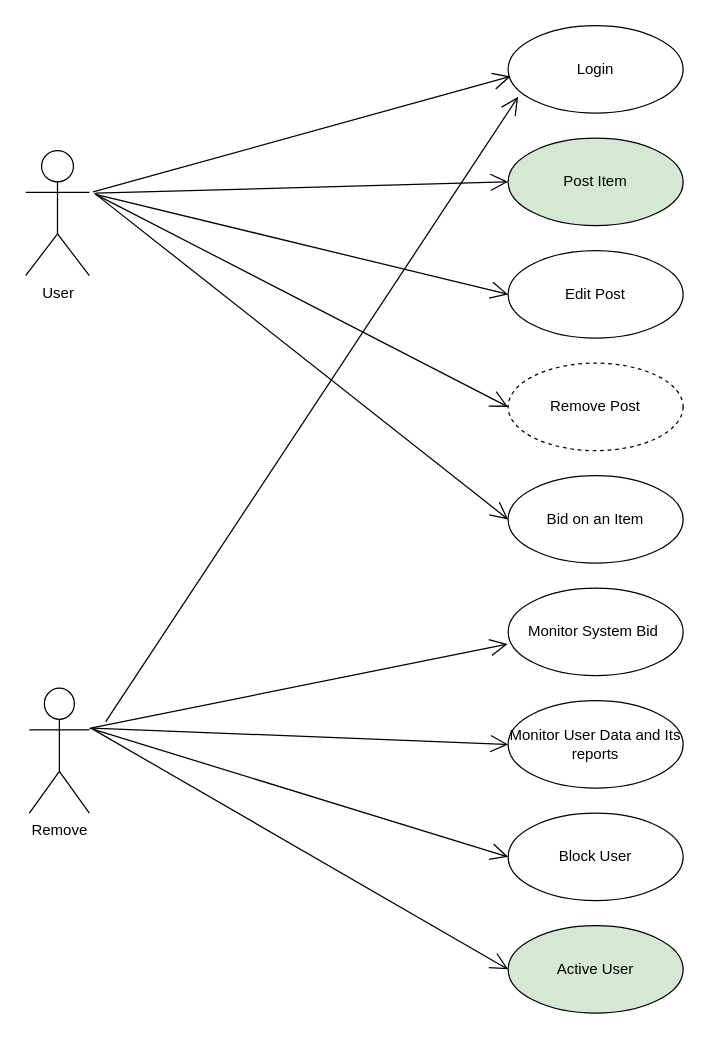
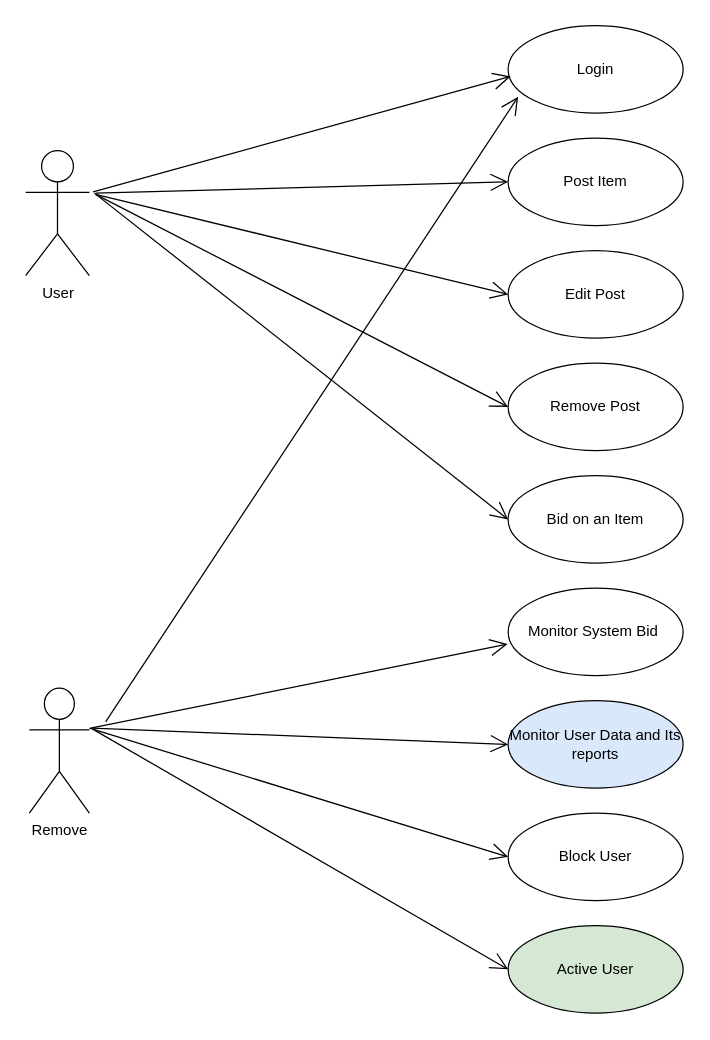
node "Post Item": fillcolor #d5e8d4 -> #ffffff
node "Remove Post": style dashed -> solid
node "Monitor User Data and Its reports": fillcolor #ffffff -> #dae8fc
